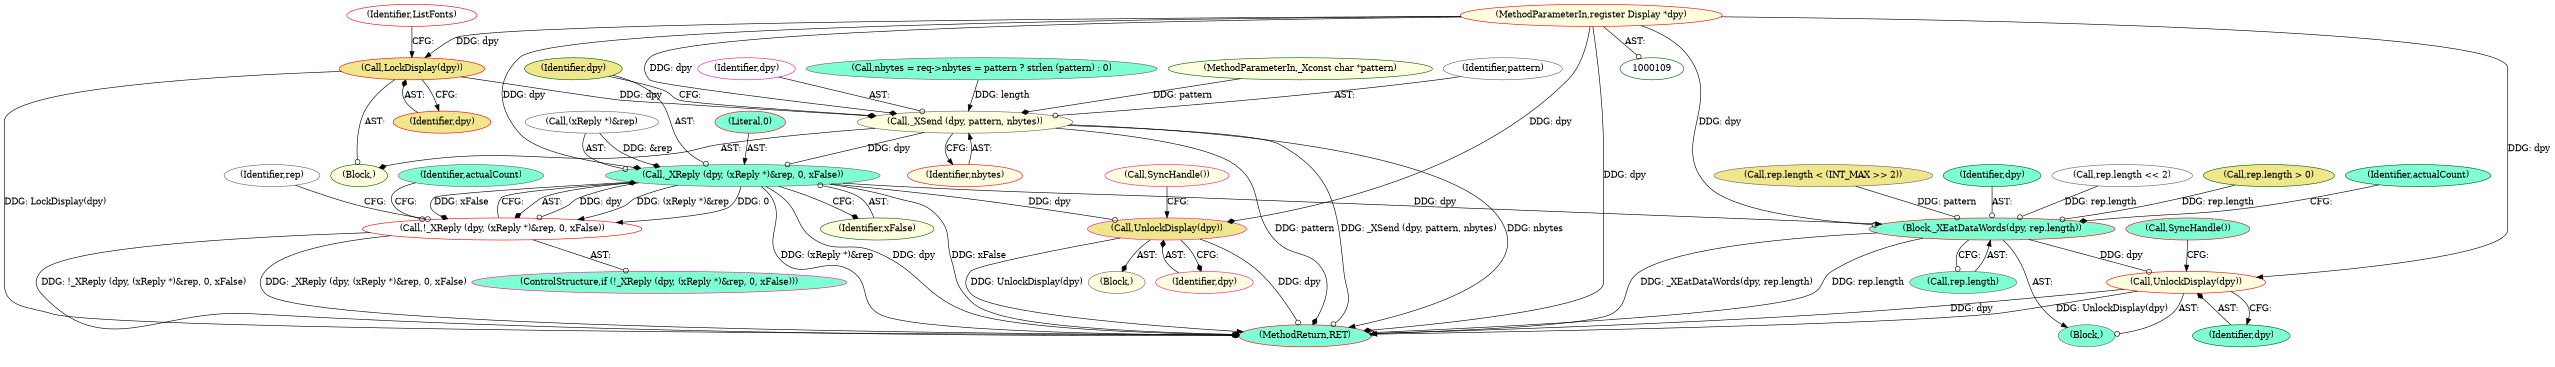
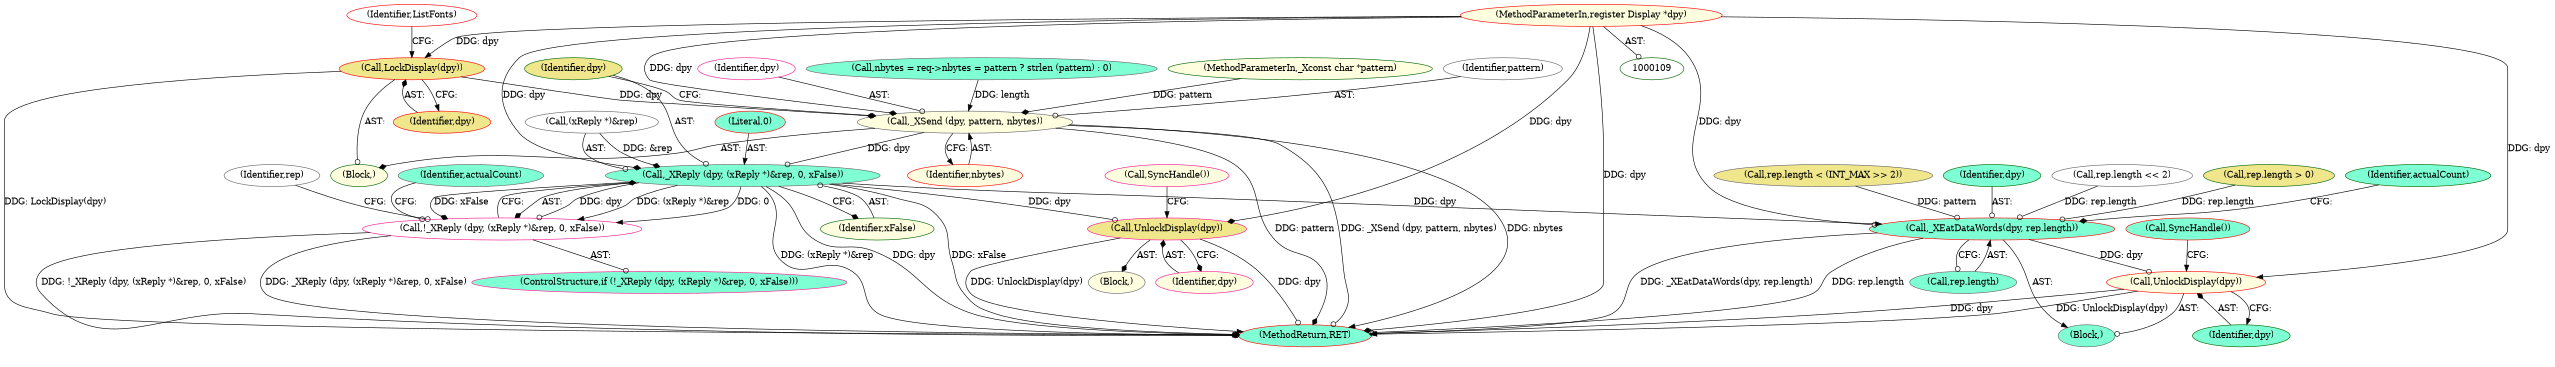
node "(Call,!_XReply (dpy, (xReply *)&rep, 0, xFalse))": color red -> deeppink
node "(Block,_XEatDataWords(dpy, rep.length))": label "(Block,_XEatDataWords(dpy, rep.length))" -> "(Call,_XEatDataWords(dpy, rep.length))"
